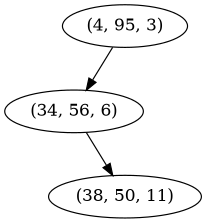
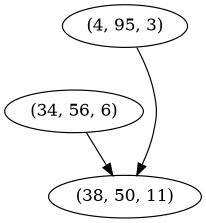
edge "(4, 95, 3)" -> "(34, 56, 6)": now "(4, 95, 3)" -> "(38, 50, 11)"
